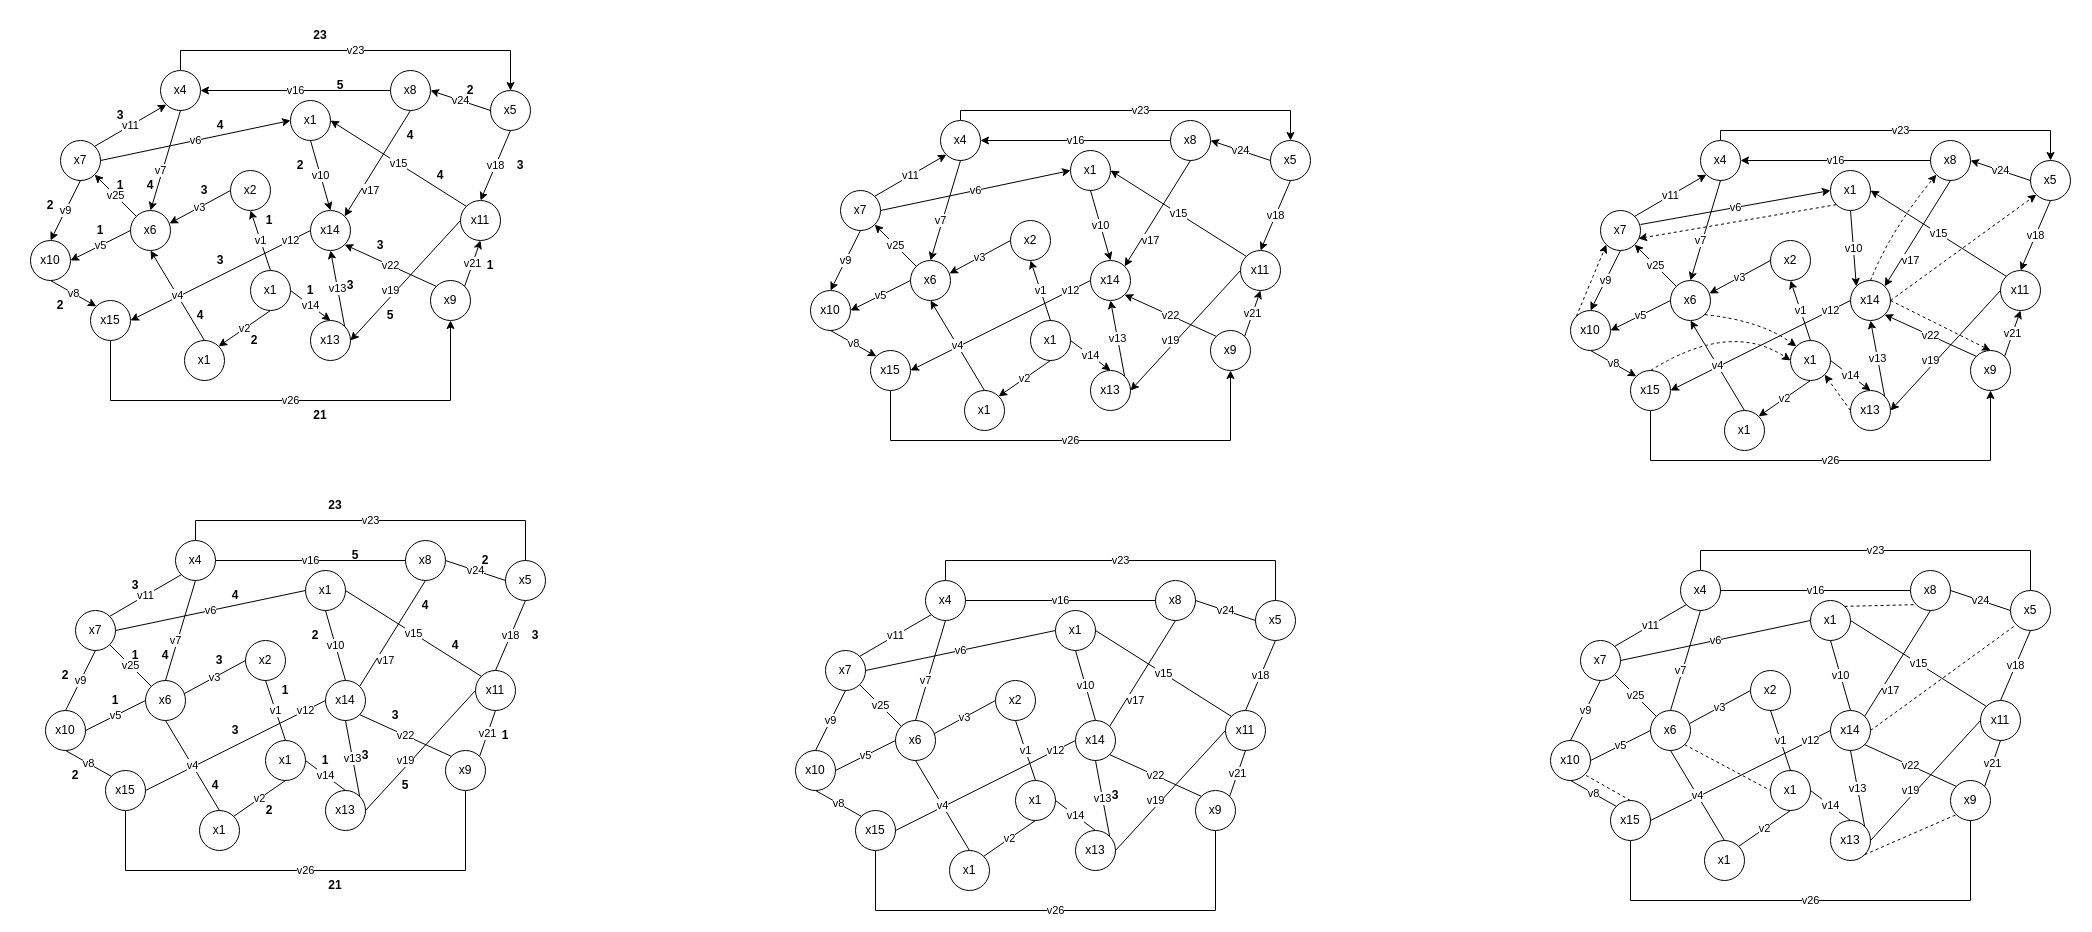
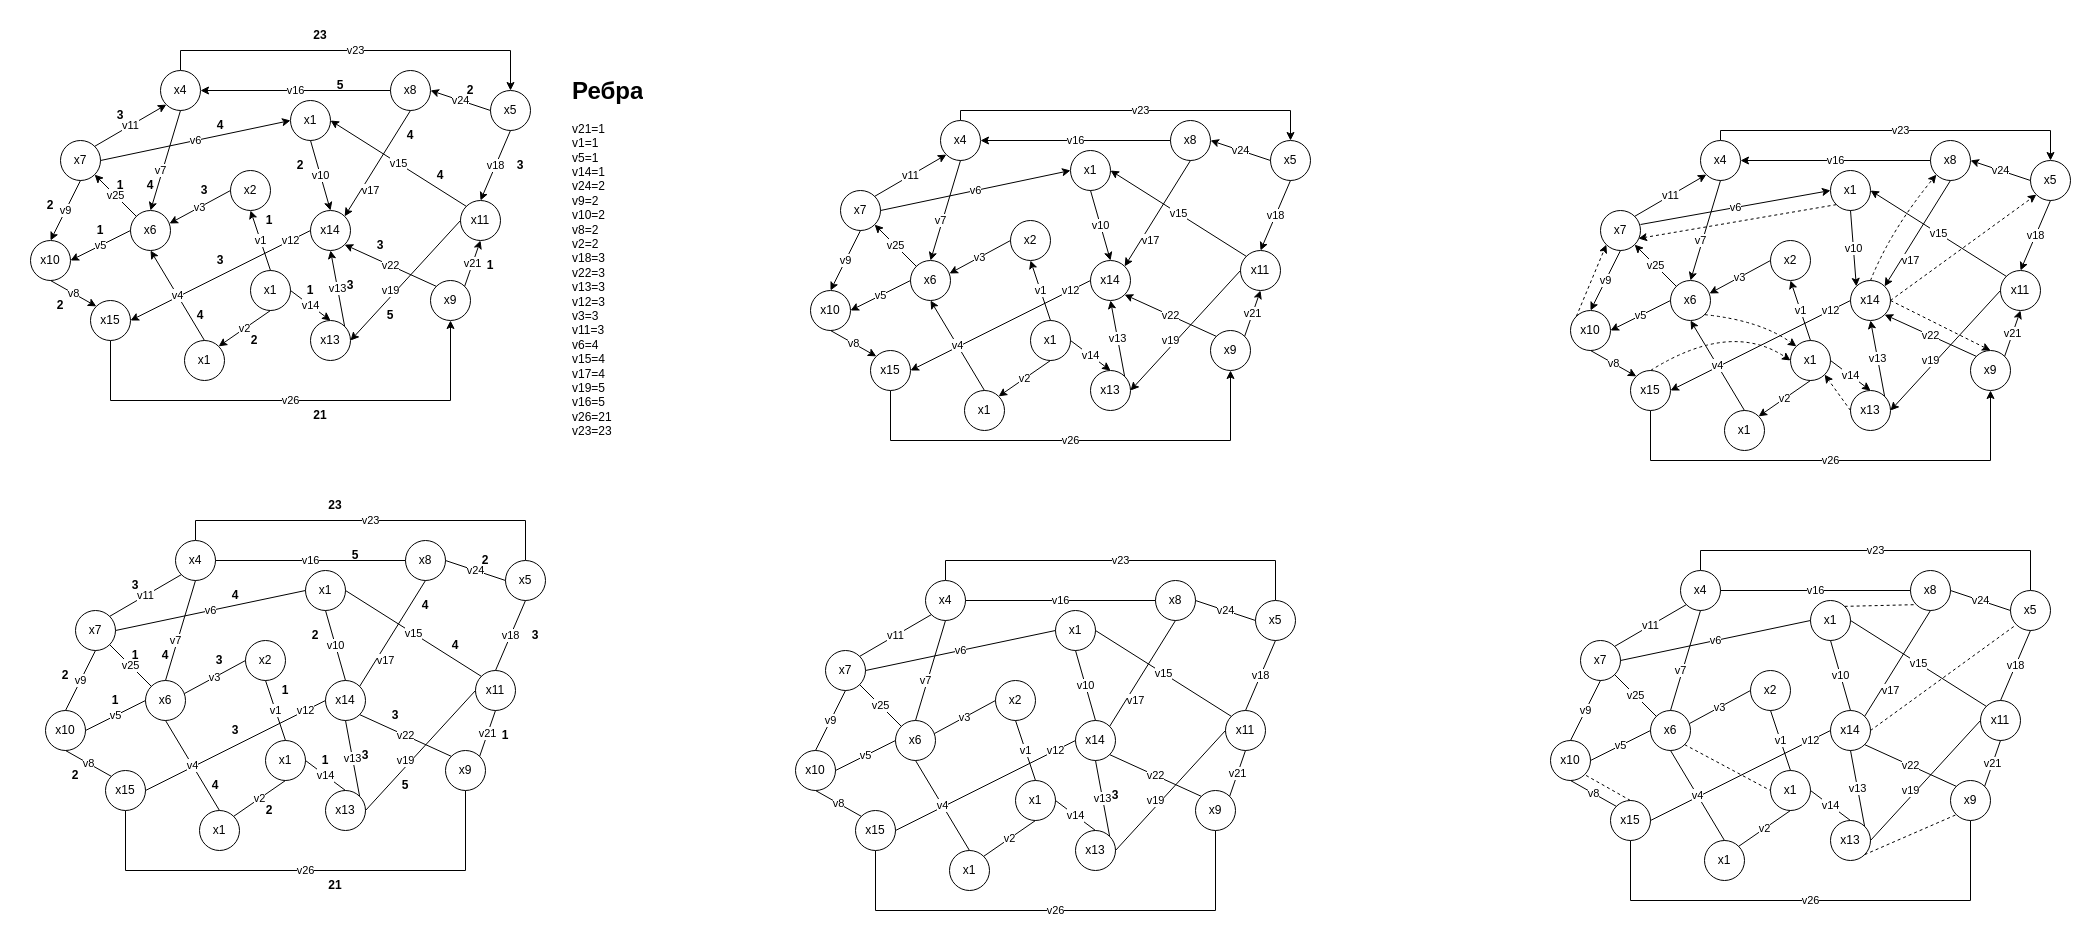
node "Ребра v21=1 v1=1 v5=1 v14=1 v24=2 v9=2 v10=2 v8=2 v2=2 v18=3 v22=3 v13=3 v12=3 v3=3 v11=3 v6=4 v15=4 v17=4 v19=5 v16=5 v26=21 v23=23": added
